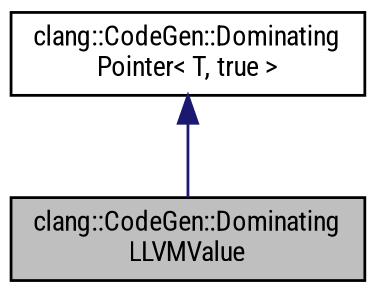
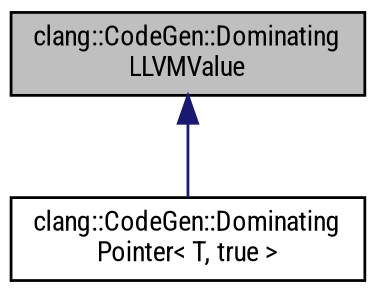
edge "clang::CodeGen::Dominating LLVMValue" -> "clang::CodeGen::Dominating Pointer< T, true >": reversed
